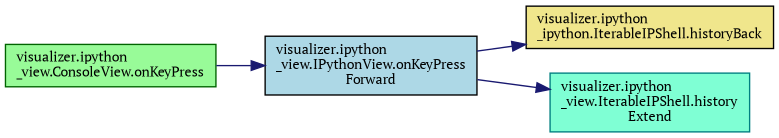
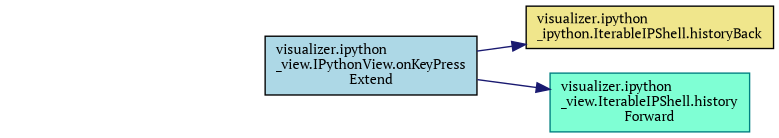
node "visualizer.ipython _view.ConsoleView.onKeyPress": removed
node "visualizer.ipython _view.IPythonView.onKeyPress Forward": label "visualizer.ipython _view.IPythonView.onKeyPress Forward" -> "visualizer.ipython _view.IPythonView.onKeyPress Extend"
node "visualizer.ipython _view.IterableIPShell.history Extend": label "visualizer.ipython _view.IterableIPShell.history Extend" -> "visualizer.ipython _view.IterableIPShell.history Forward"
